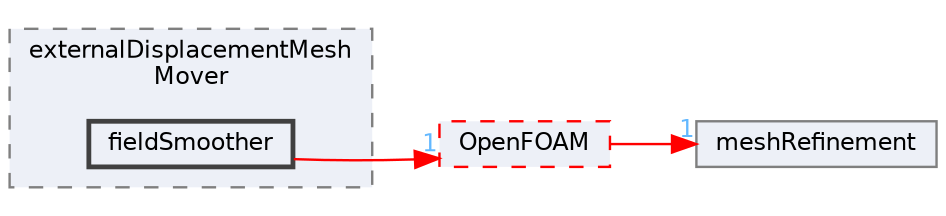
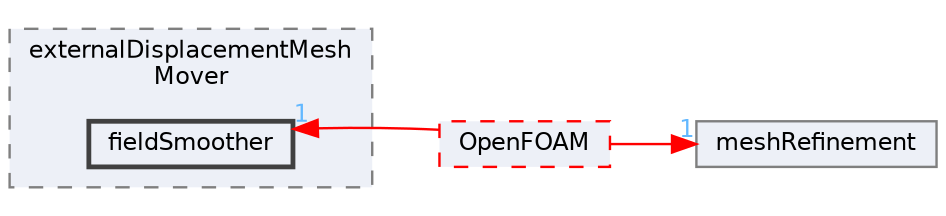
edge "fieldSmoother" -> "OpenFOAM": reversed
